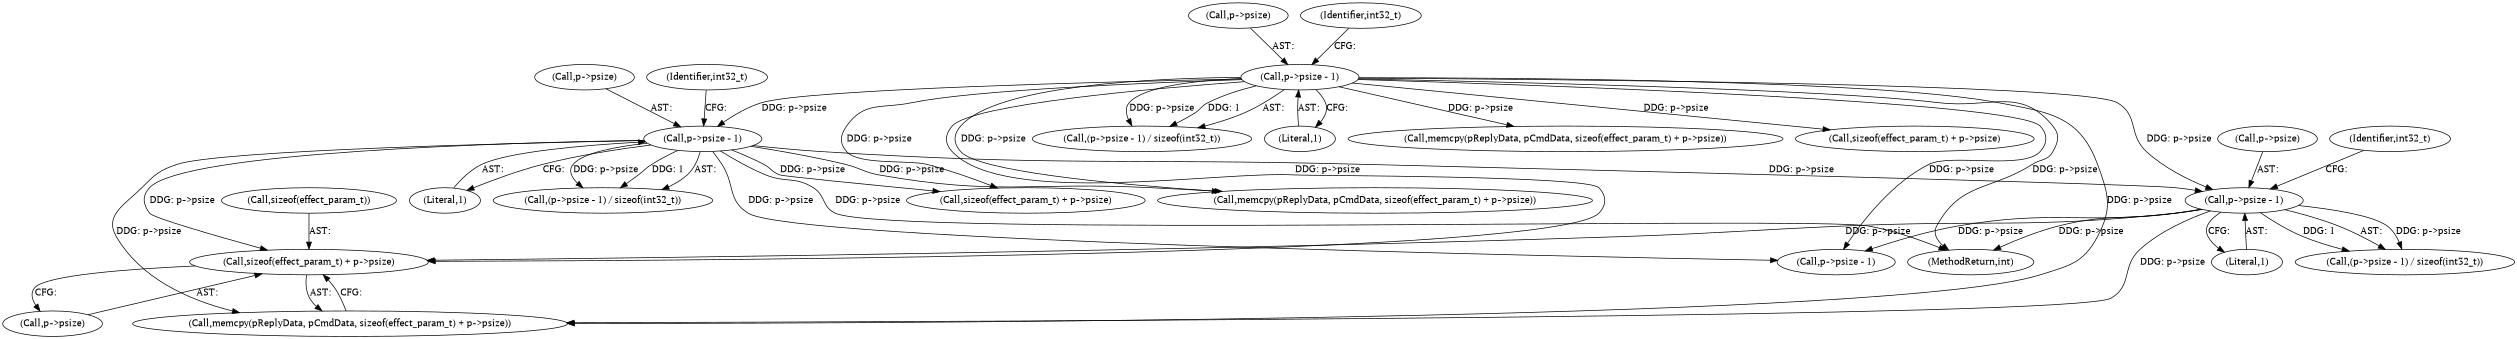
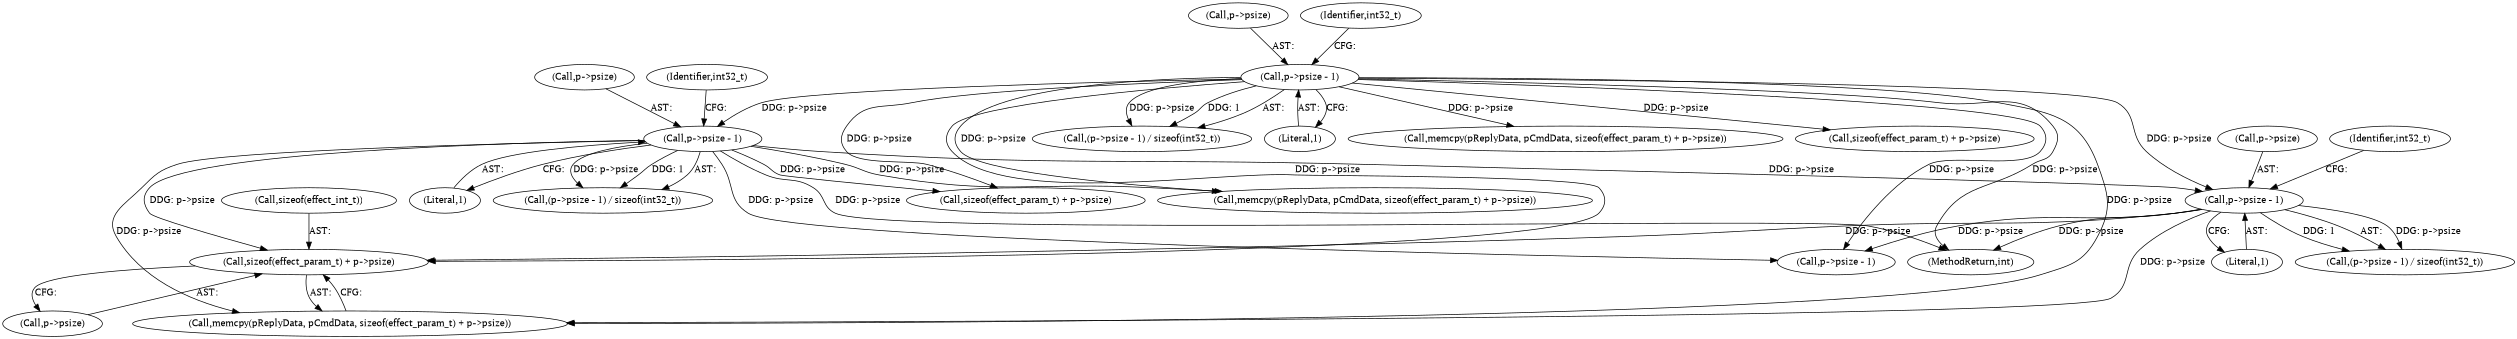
node "(Call,sizeof(effect_param_t))": label "(Call,sizeof(effect_param_t))" -> "(Call,sizeof(effect_int_t))"
